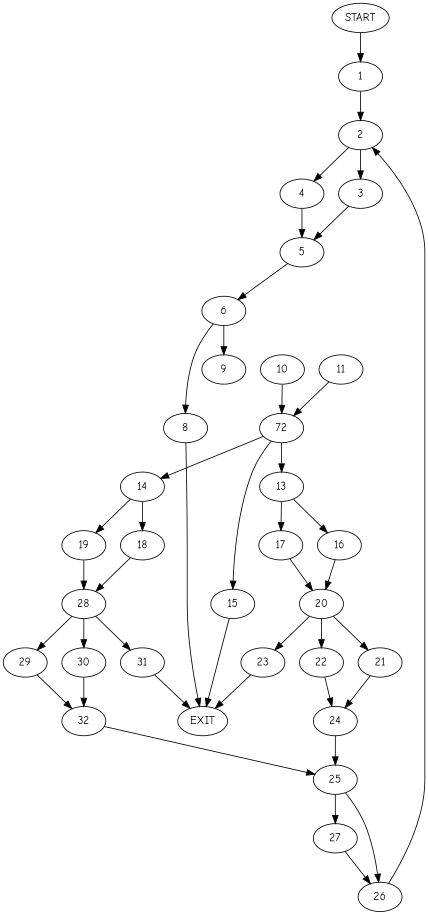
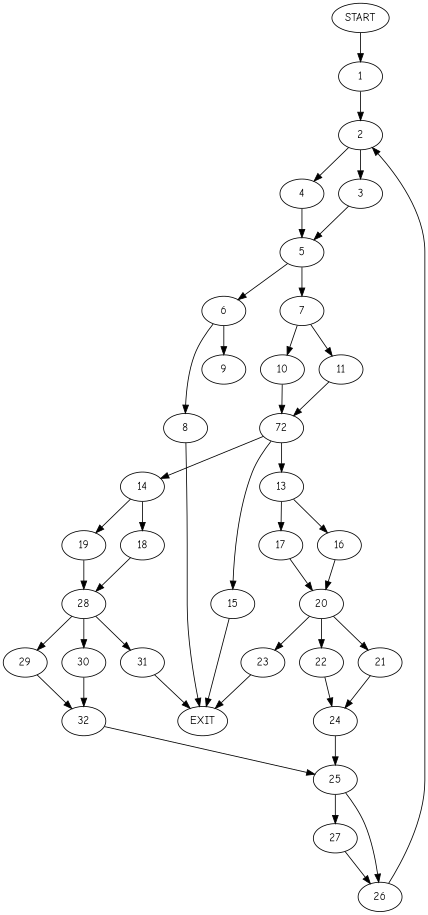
node "7": added
